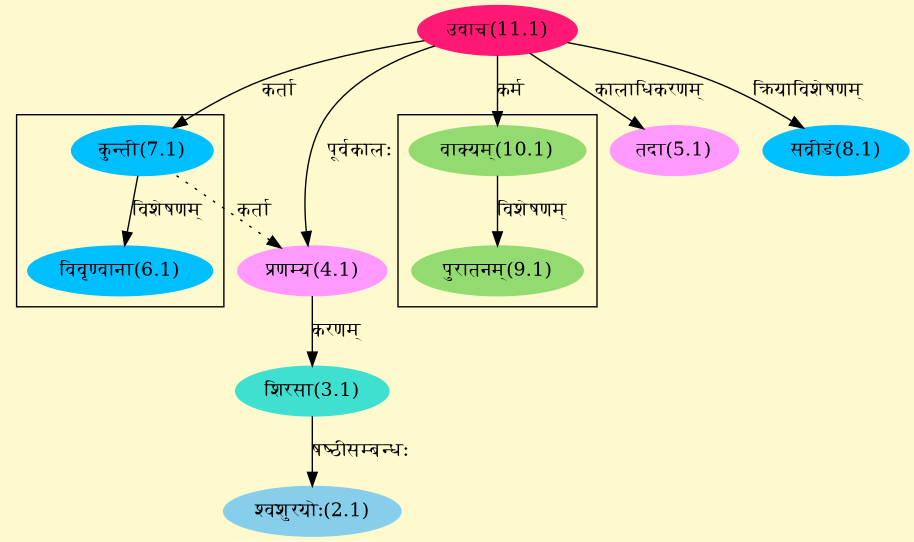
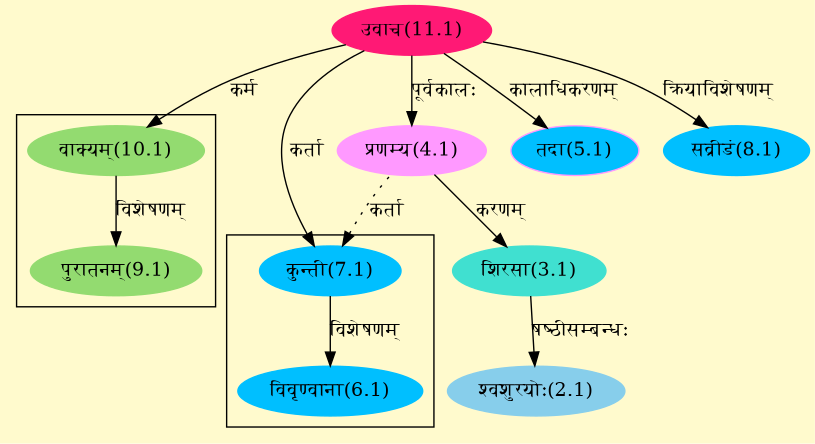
node "तदा(5.1)": fillcolor #ff99ff -> #00bfff
edge "कुन्ती(7.1)" -> "प्रणम्य(4.1)": reversed
